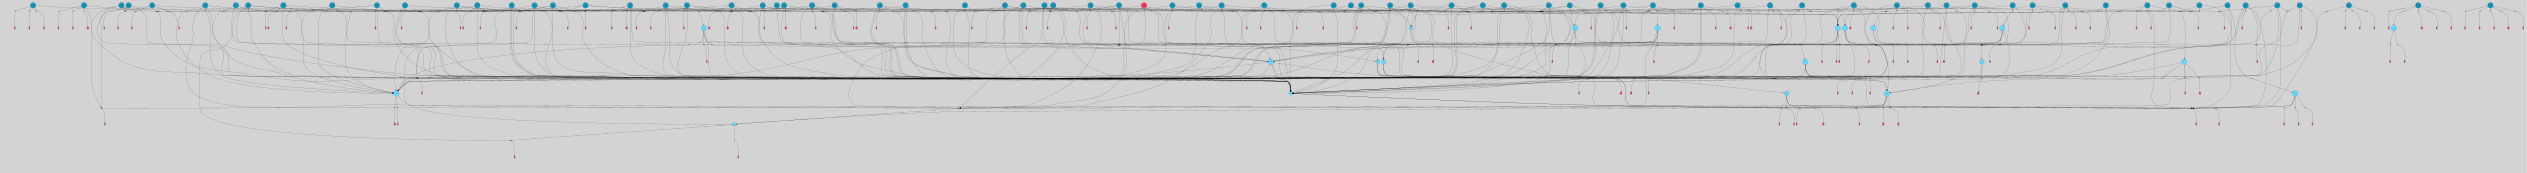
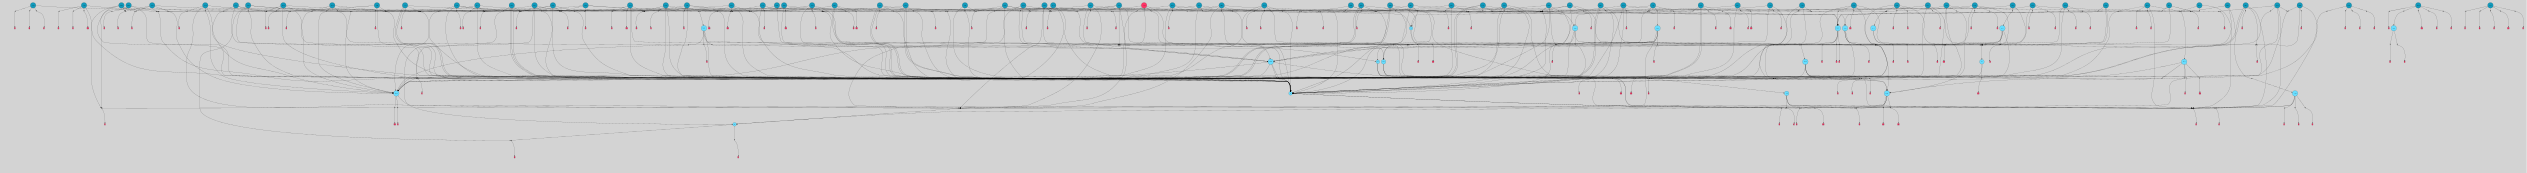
node "T735": removed
